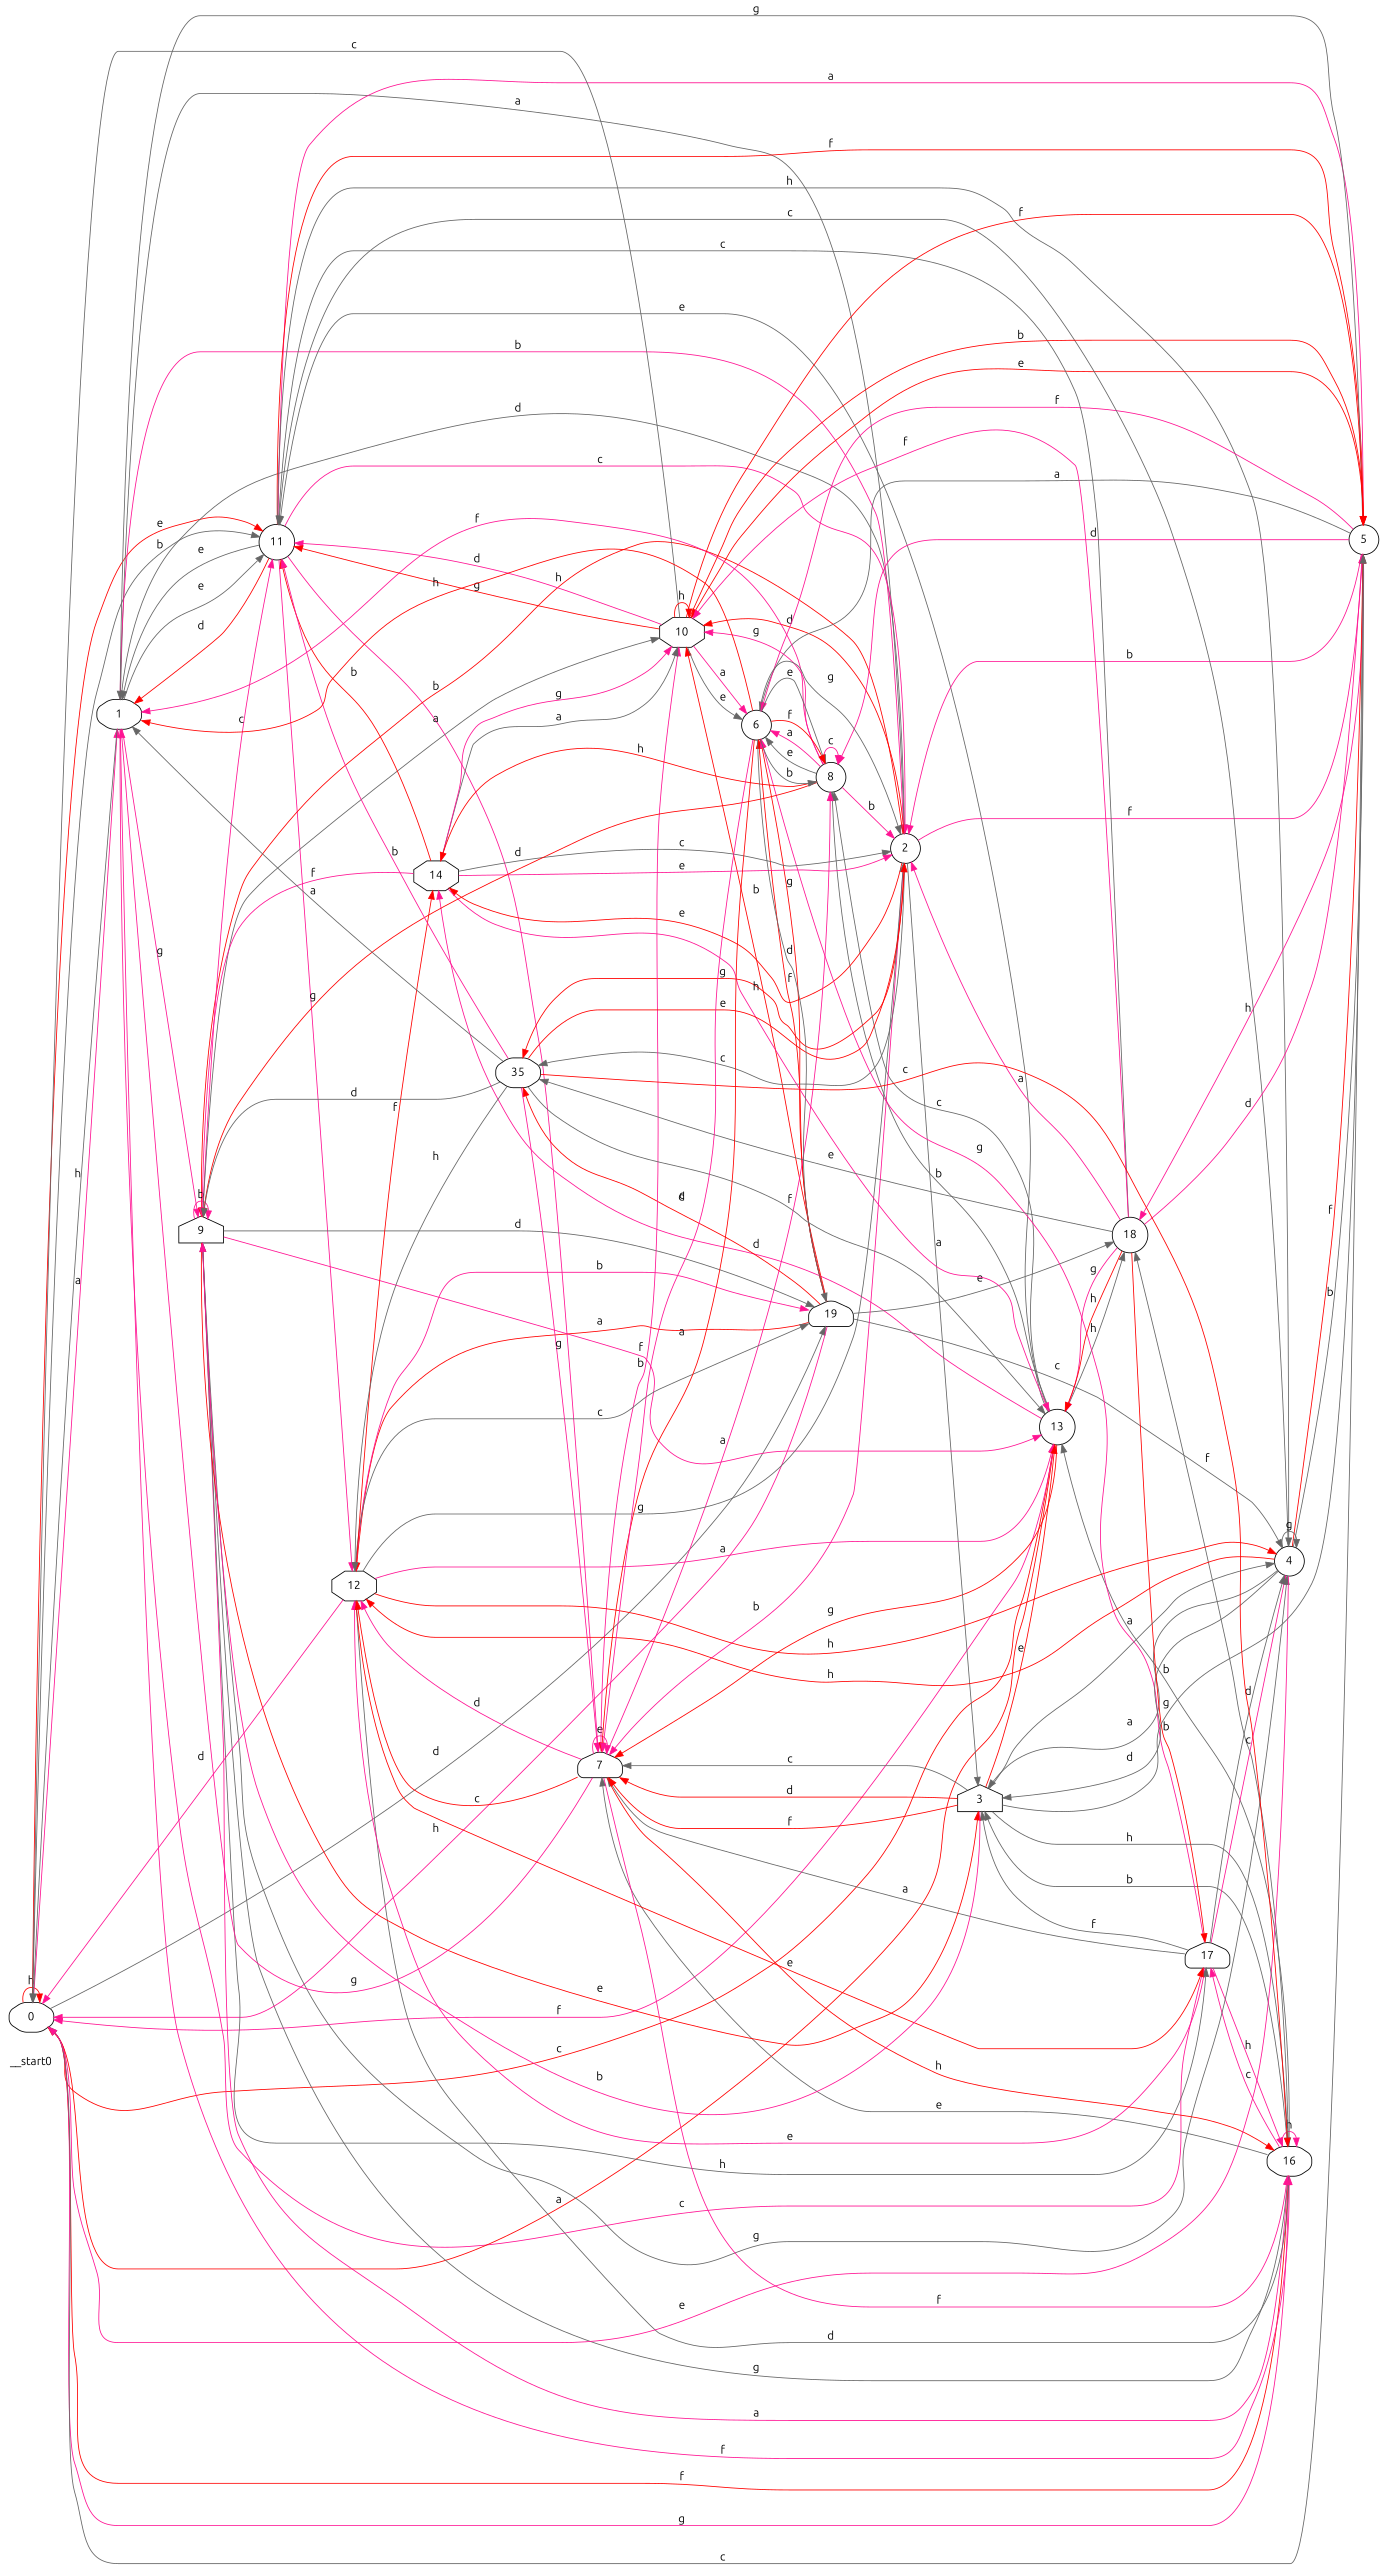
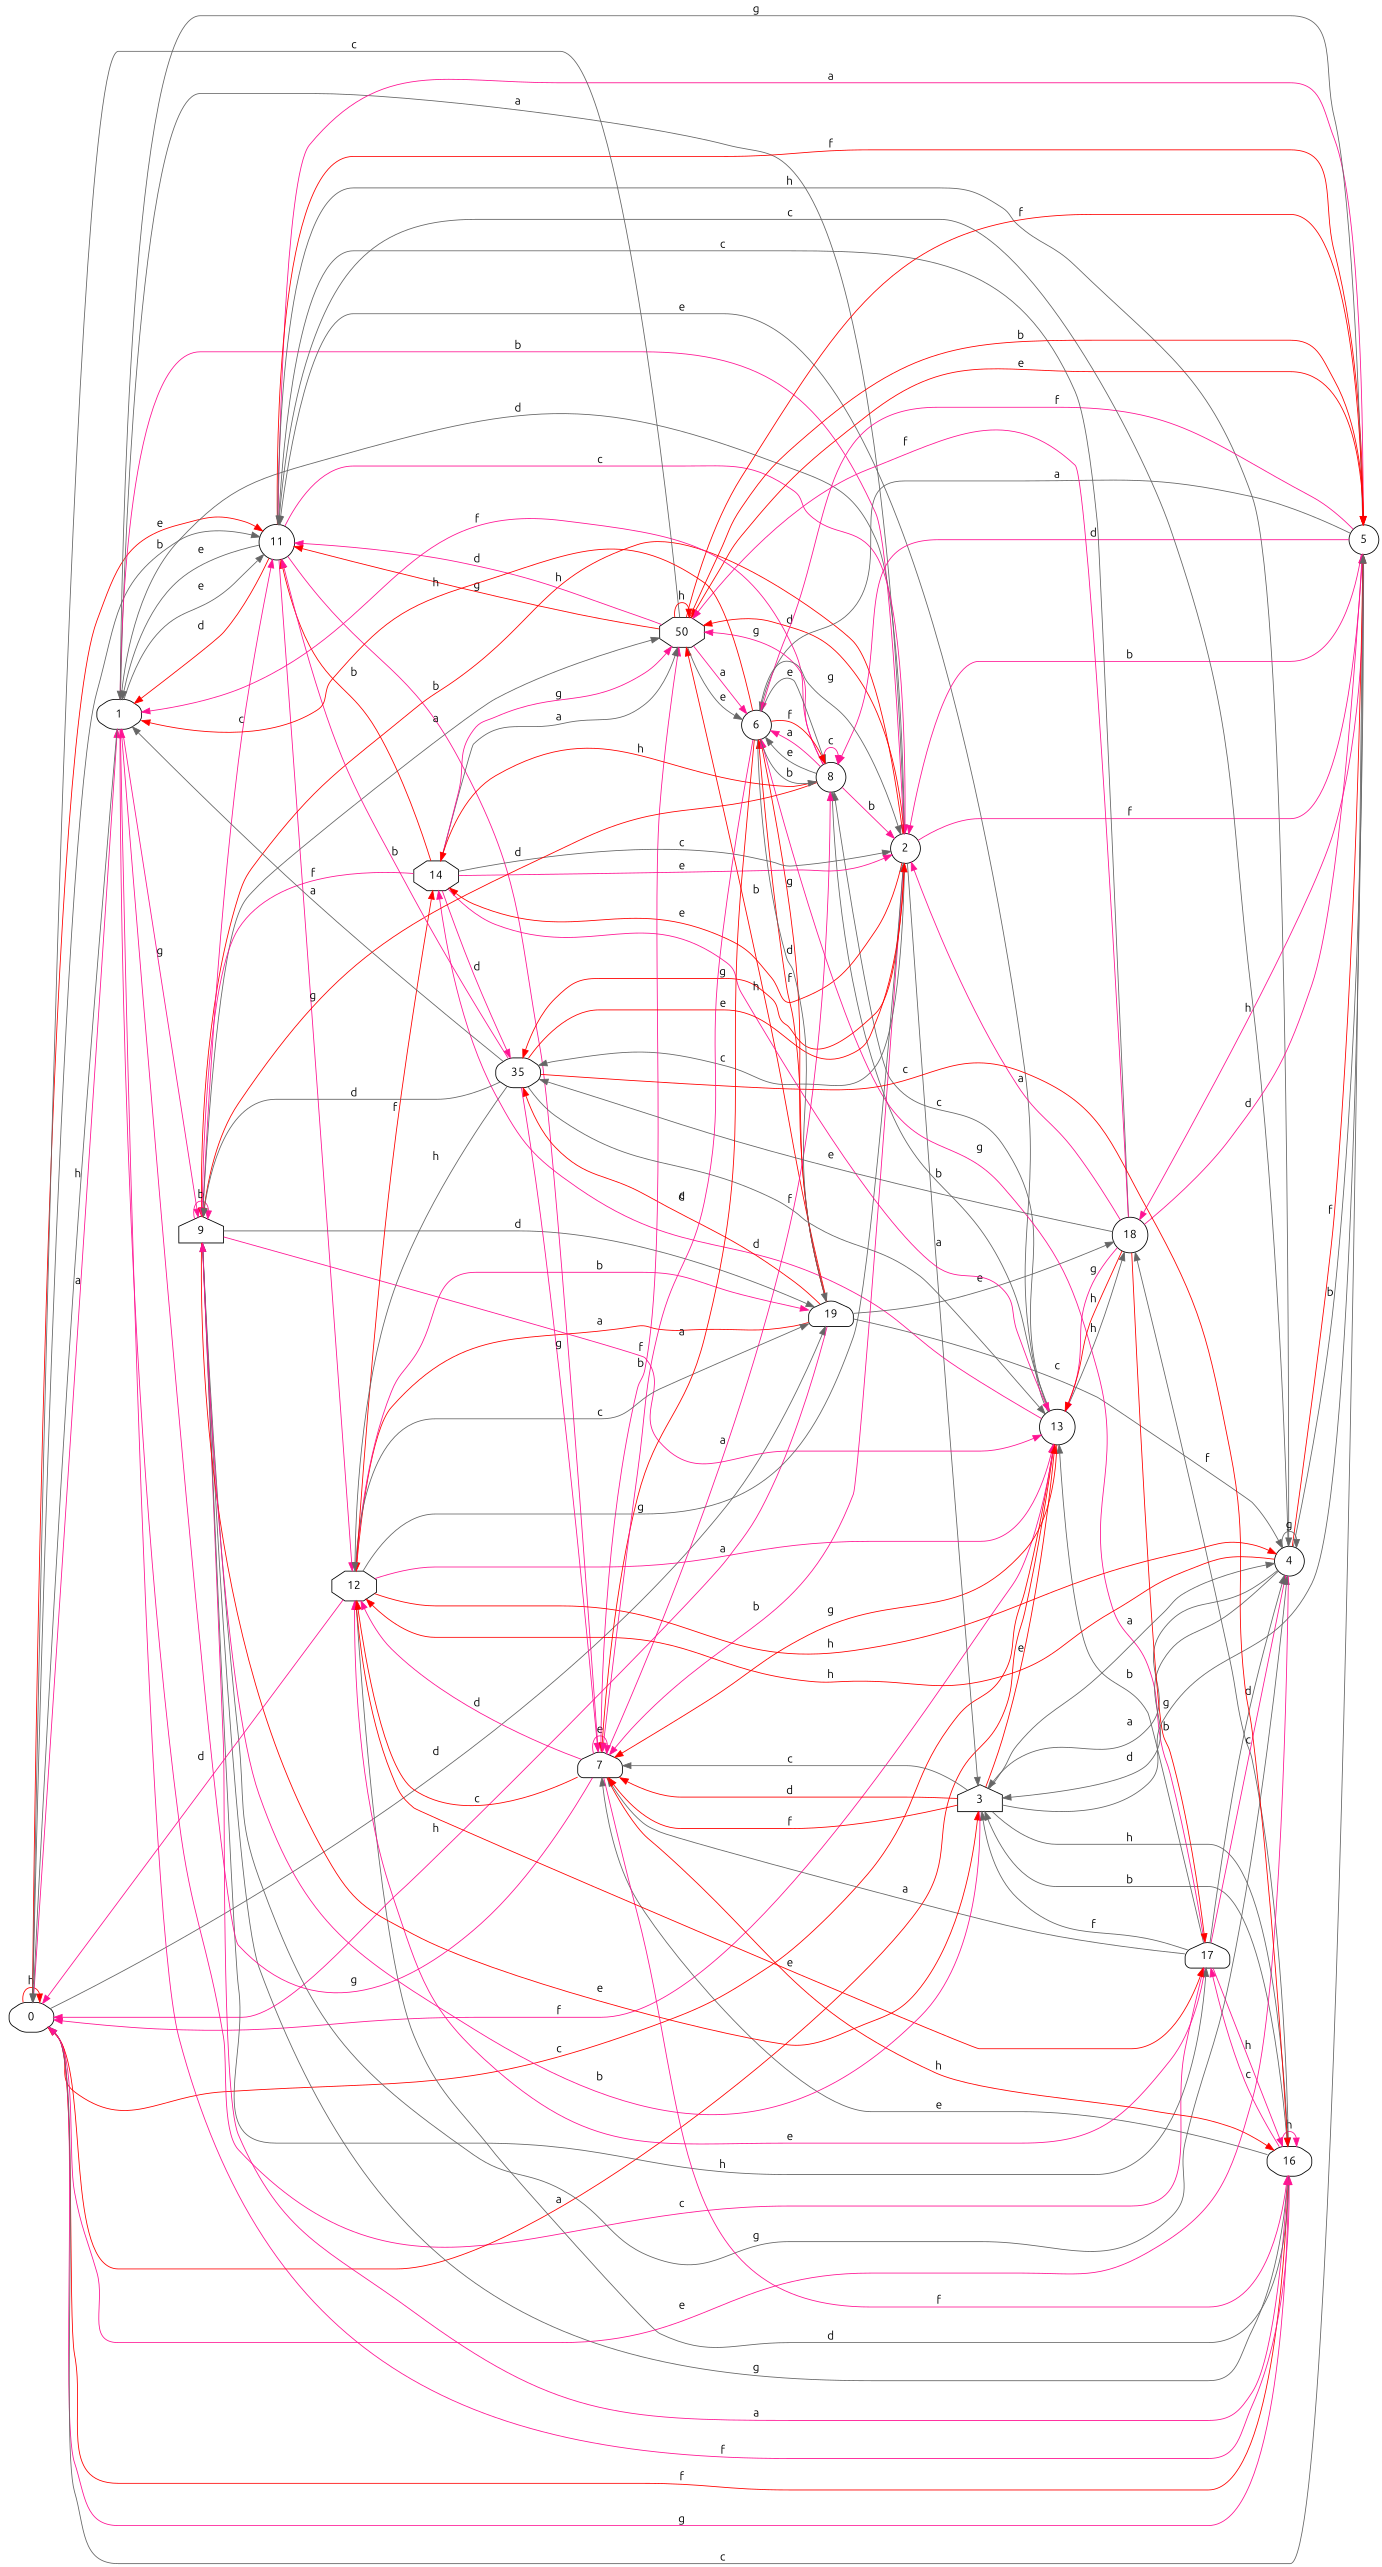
node "10": label "10" -> "50"
edge "14" -> "35": added, label "d"
edge "16" -> "13": now "17" -> "13"
node "__start0": removed
